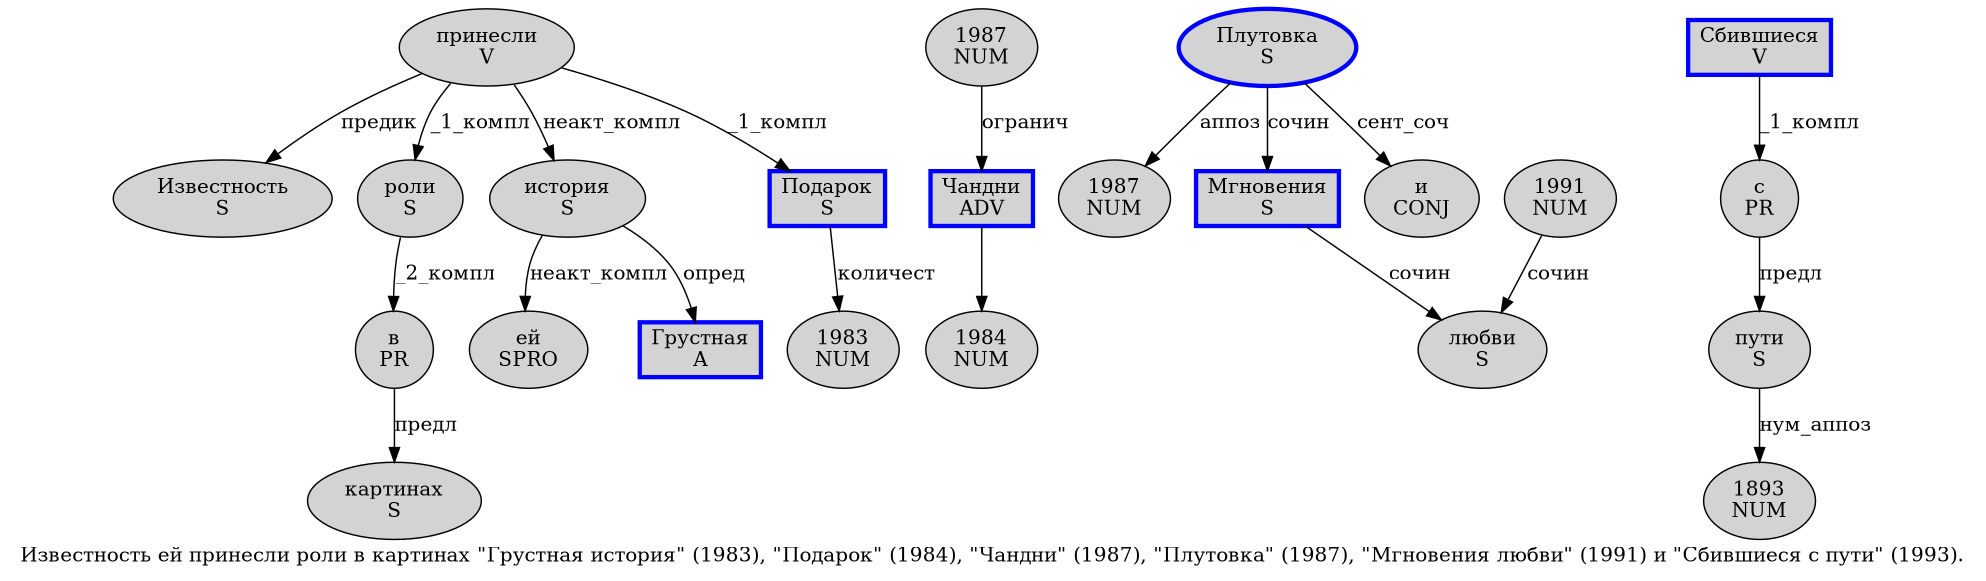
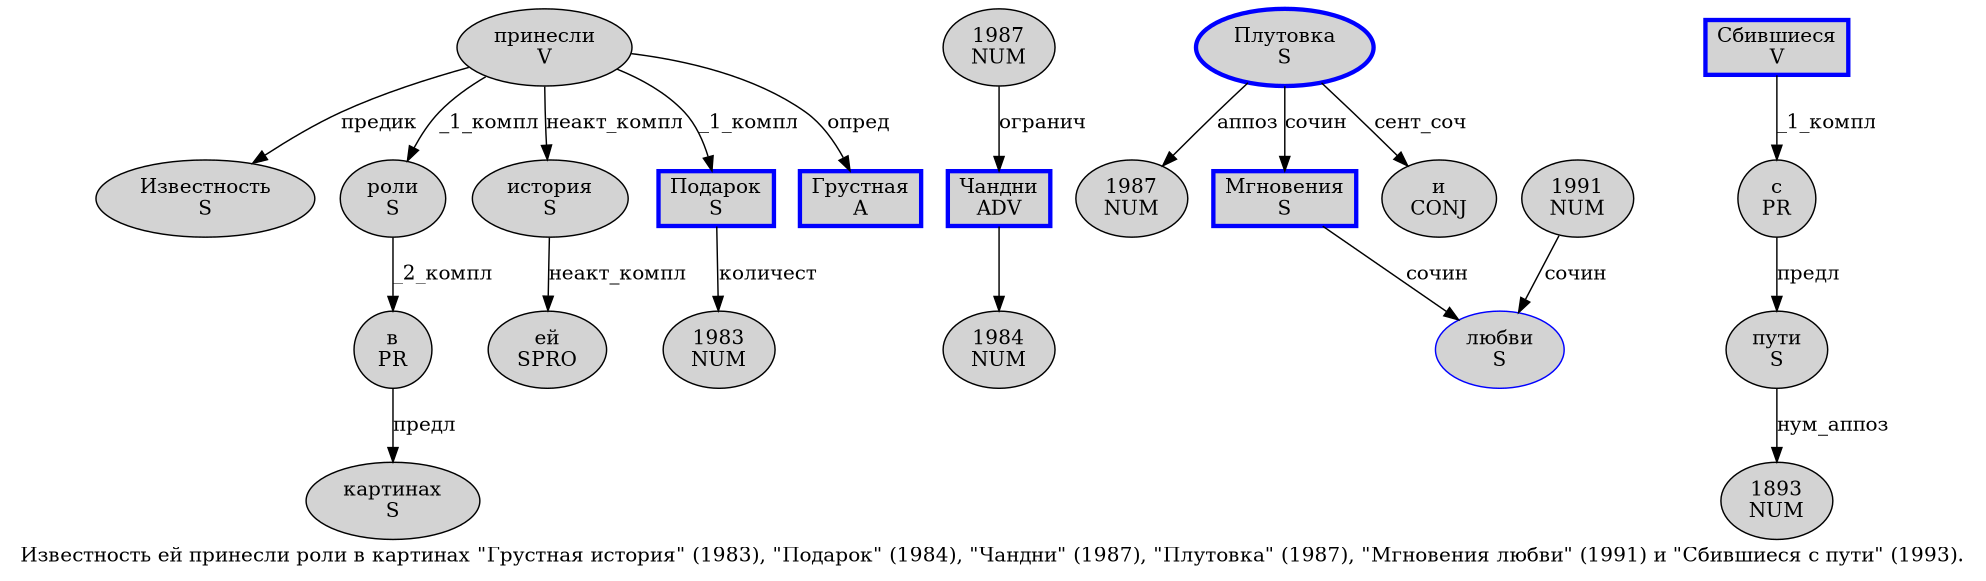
edge "история S" -> "Грустная A": now "принесли V" -> "Грустная A"
node "любви S": color black -> blue
